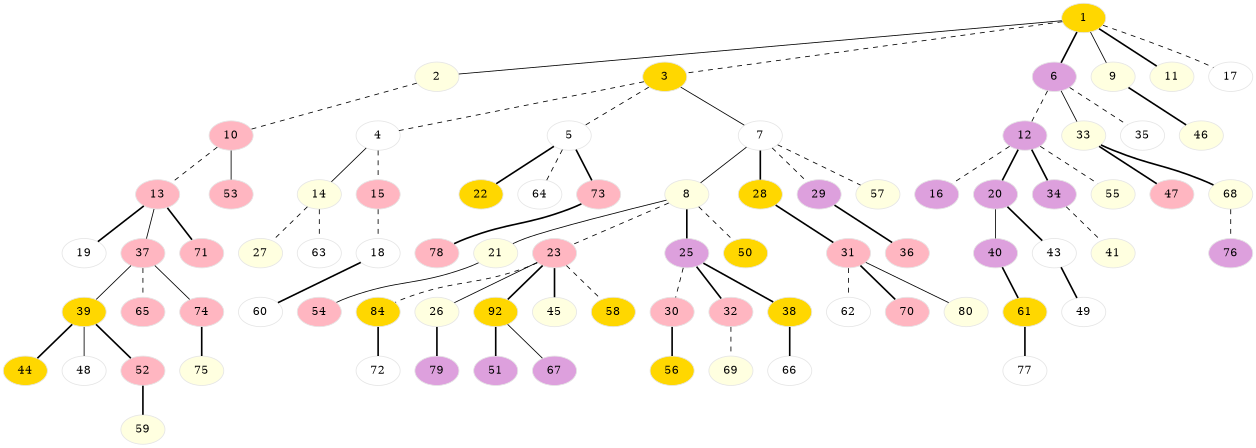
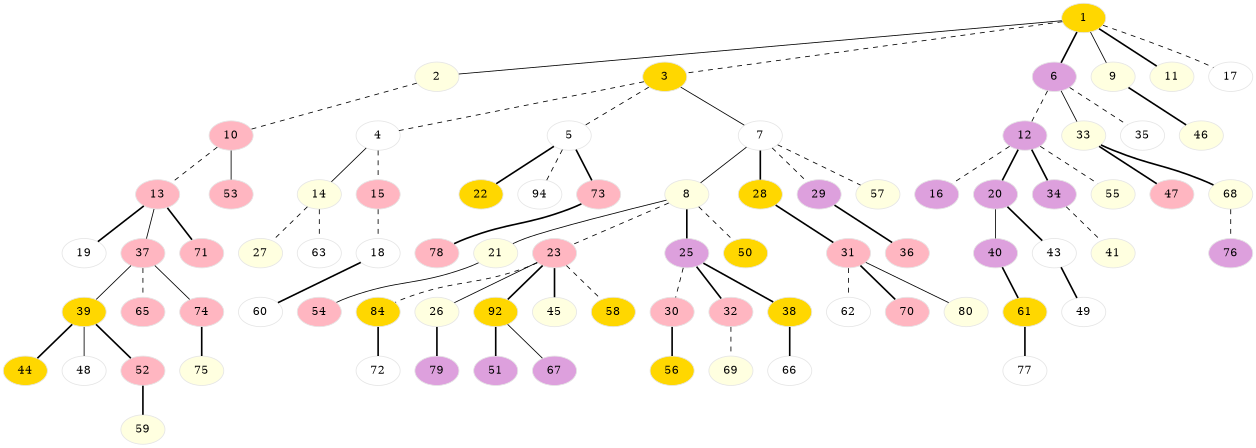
node "64": label "64" -> "94"
